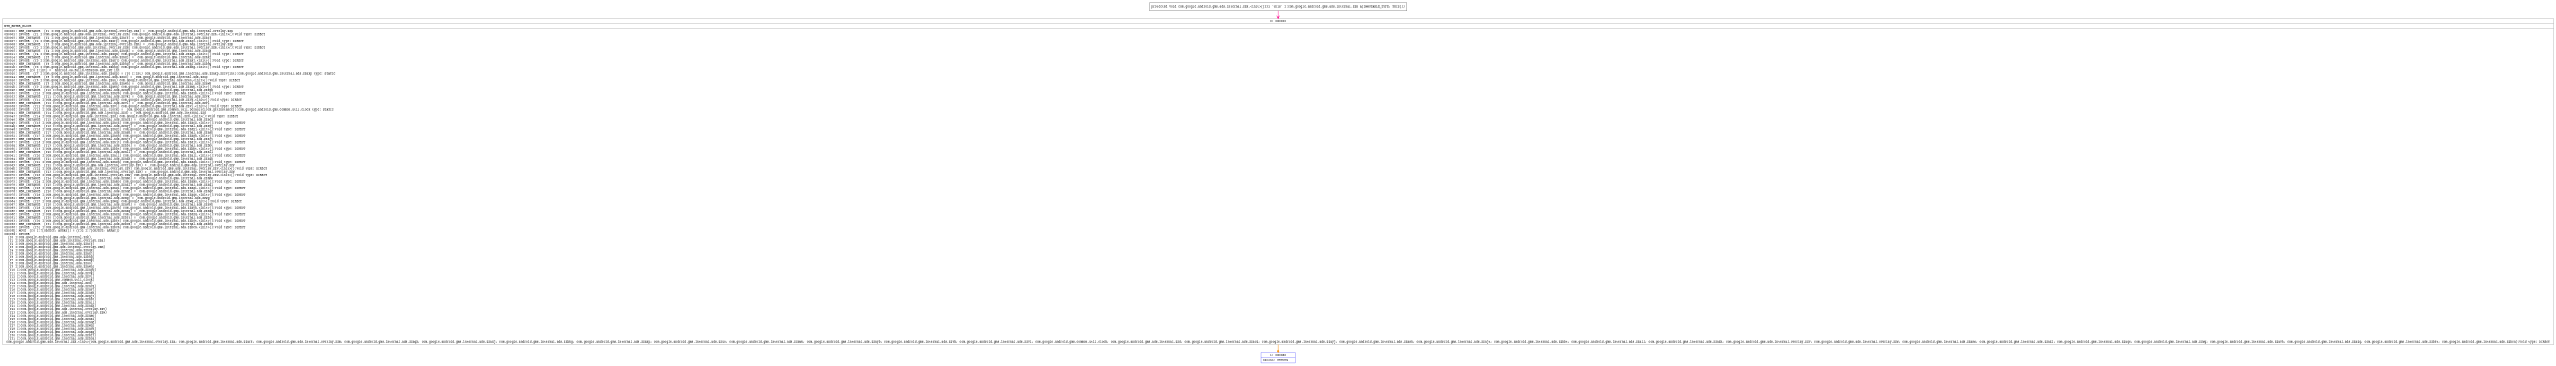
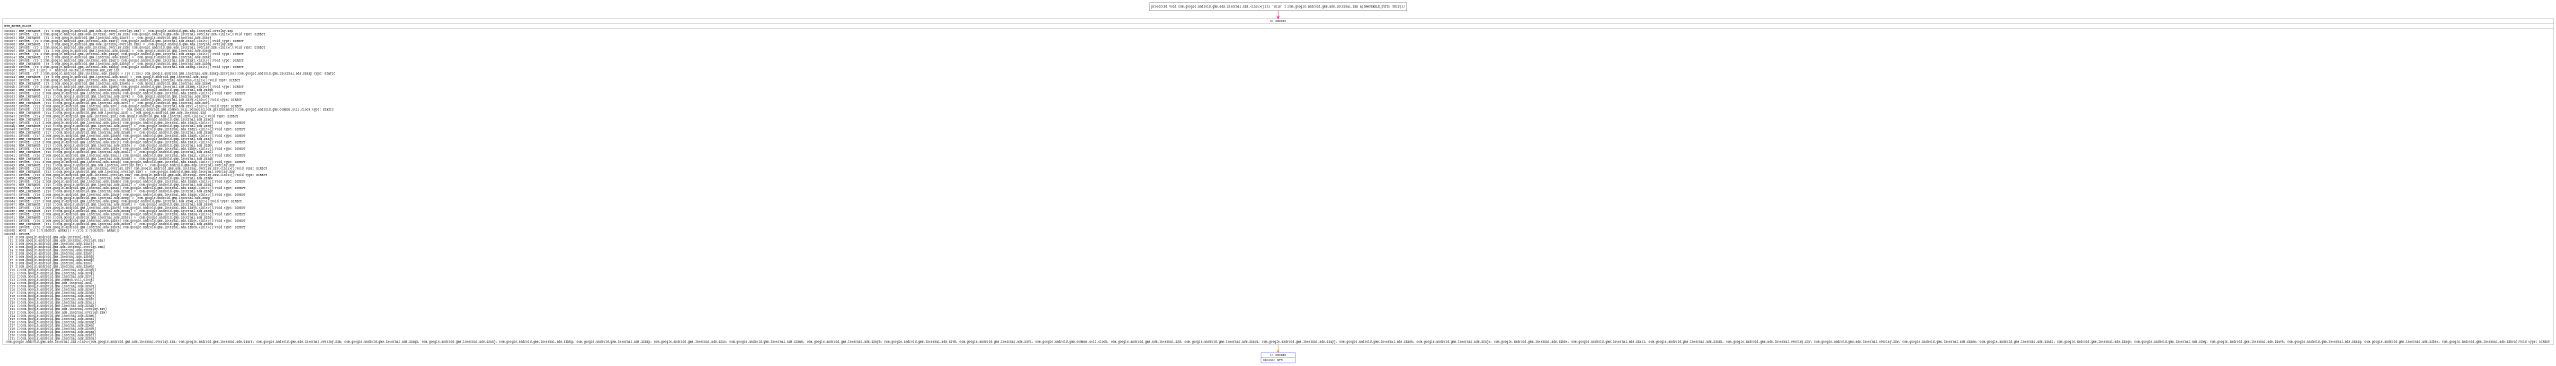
node "1: 0x00a0": text "0x00a0: RETURN" -> "0x00a0: MTH"
